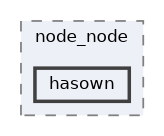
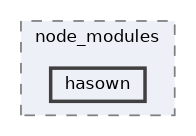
cluster "node_node": label "node_node" -> "node_modules"
